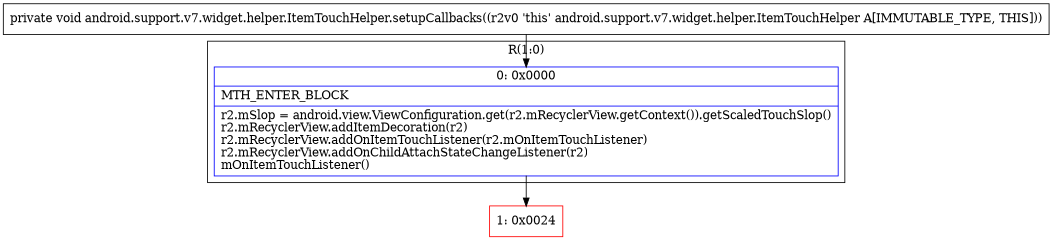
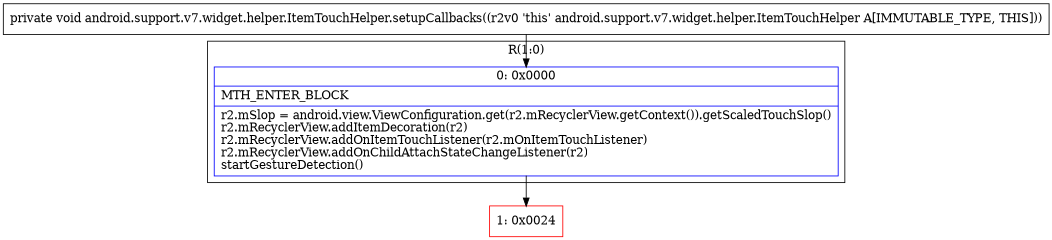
node "0: 0x0000": text "mOnItemTouchListener()" -> "startGestureDetection()"
